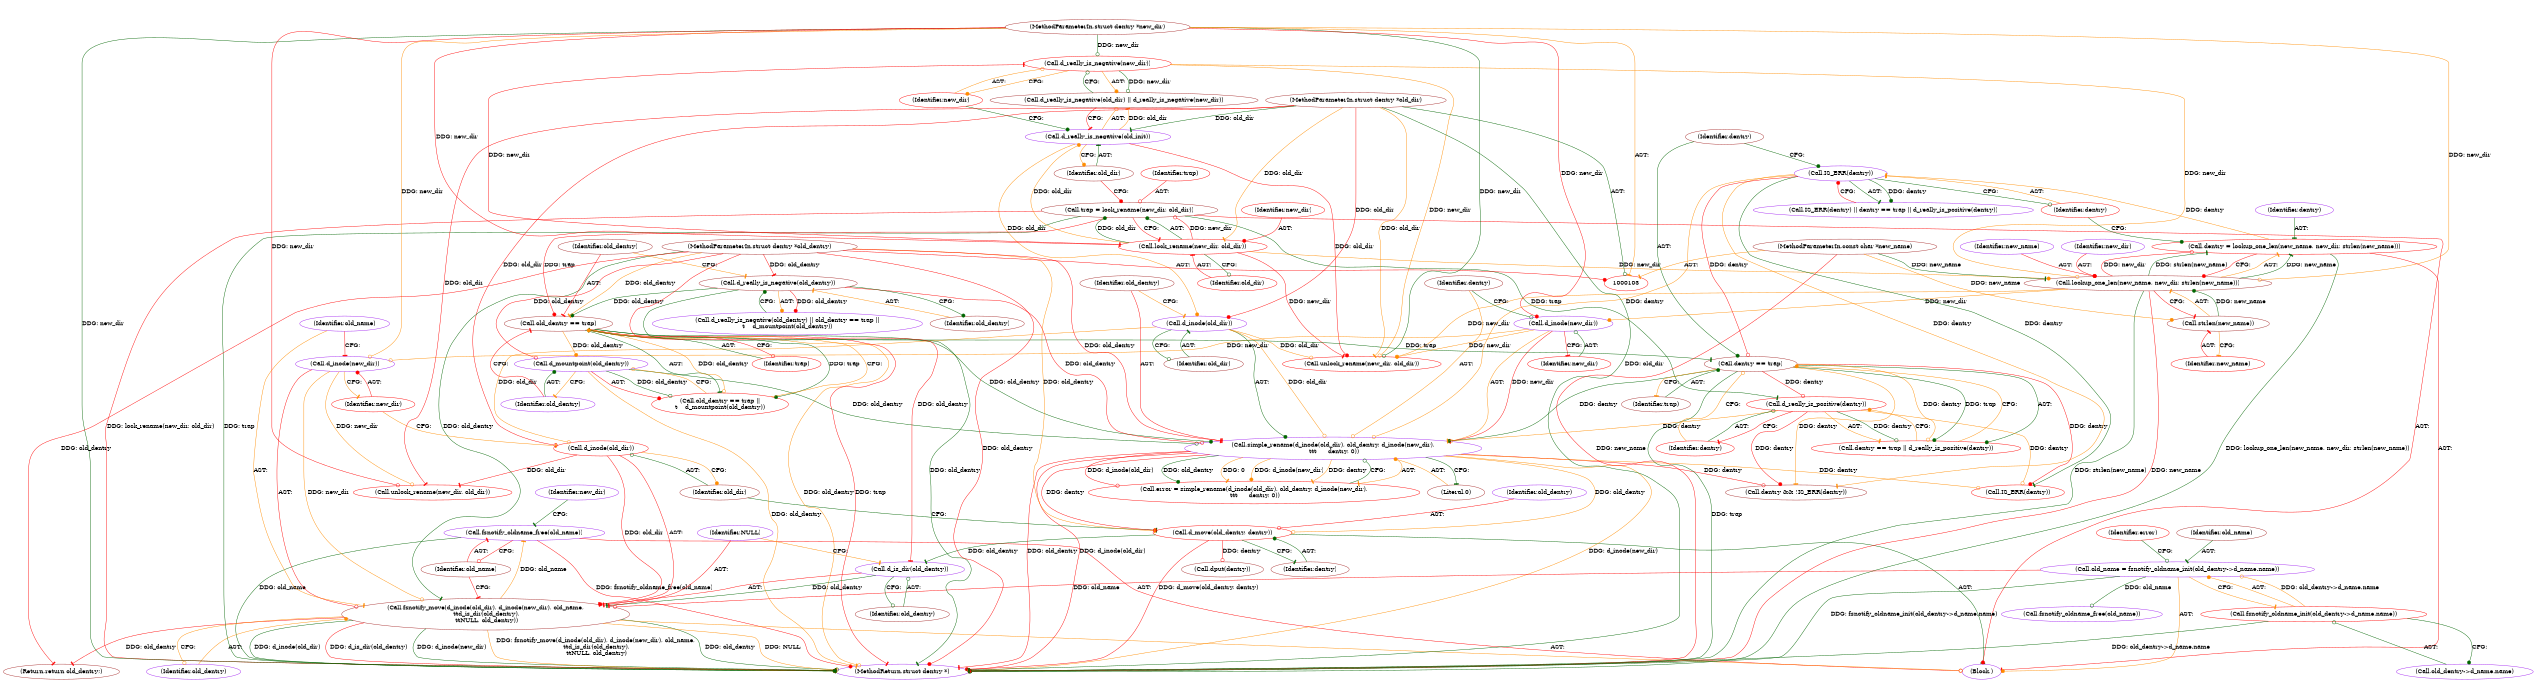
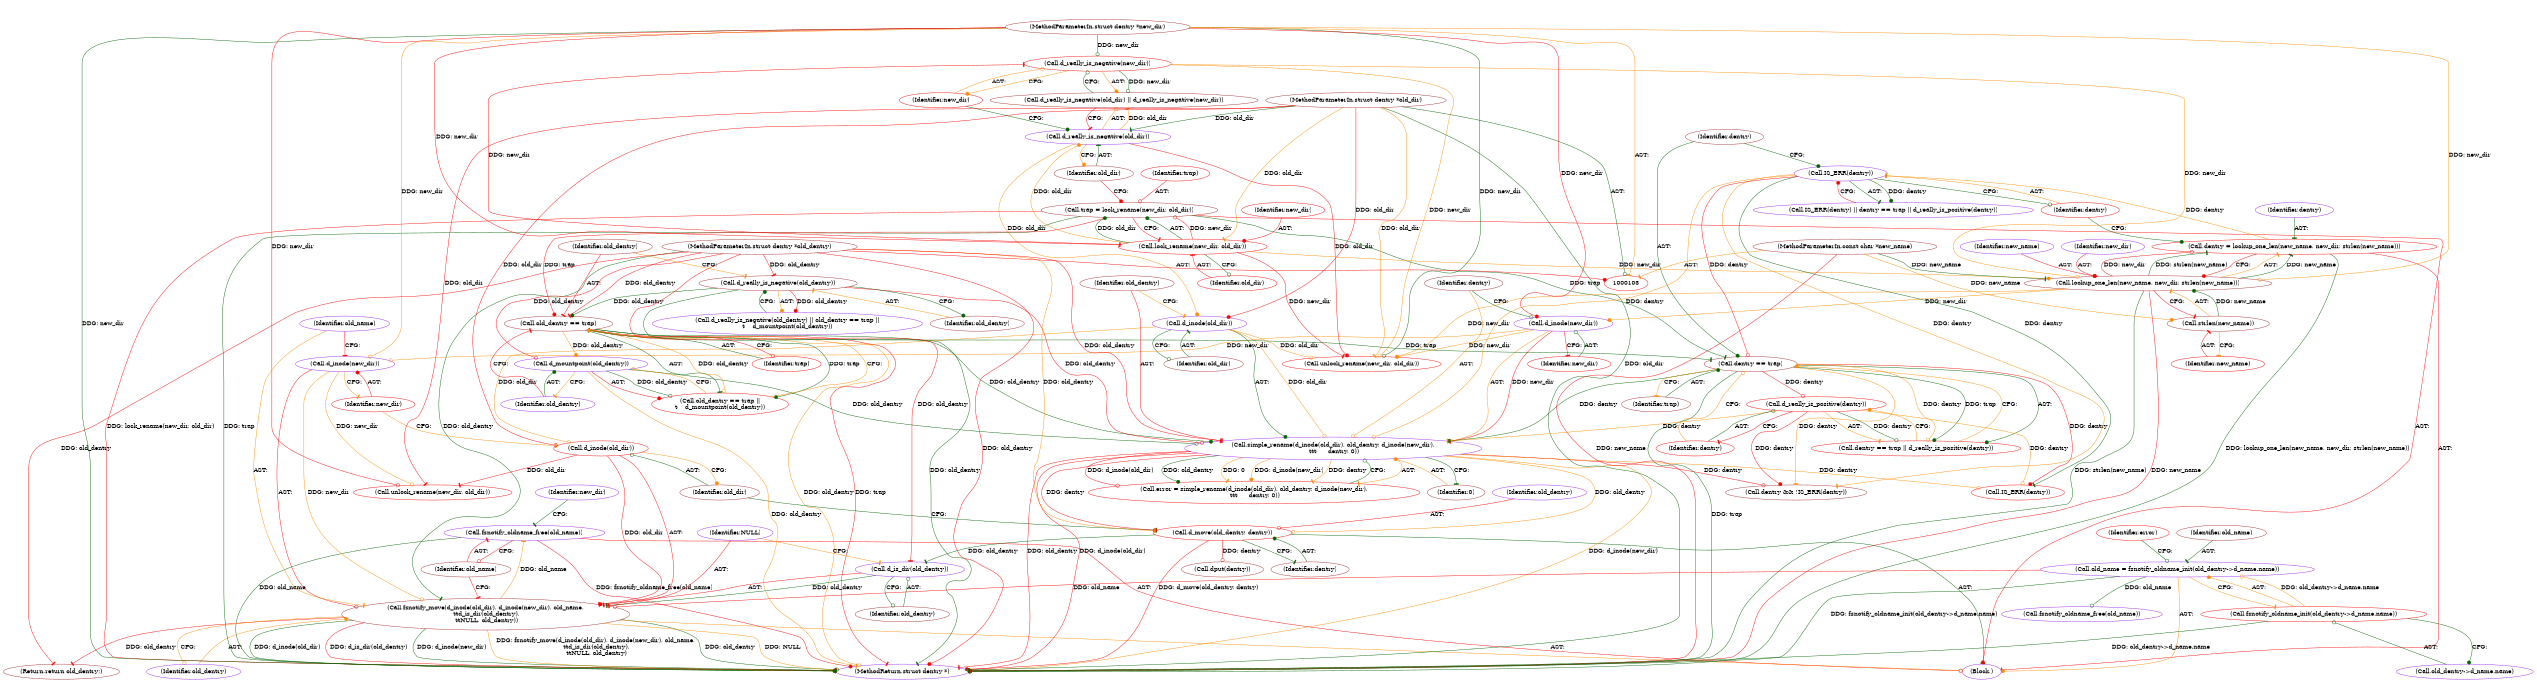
node "(Call,d_really_is_negative(old_init))": label "(Call,d_really_is_negative(old_init))" -> "(Call,d_really_is_negative(old_dir))"
edge "(MethodParameterIn,struct dentry *old_dentry)" -> "(Call,old_dentry == trap)": color darkorange -> red
edge "(Call,trap = lock_rename(new_dir, old_dir))" -> "(Call,d_really_is_positive(dentry))": now "(Call,trap = lock_rename(new_dir, old_dir))" -> "(Call,dentry == trap)"
node "(Literal,0)": label "(Literal,0)" -> "(Identifier,0)"
